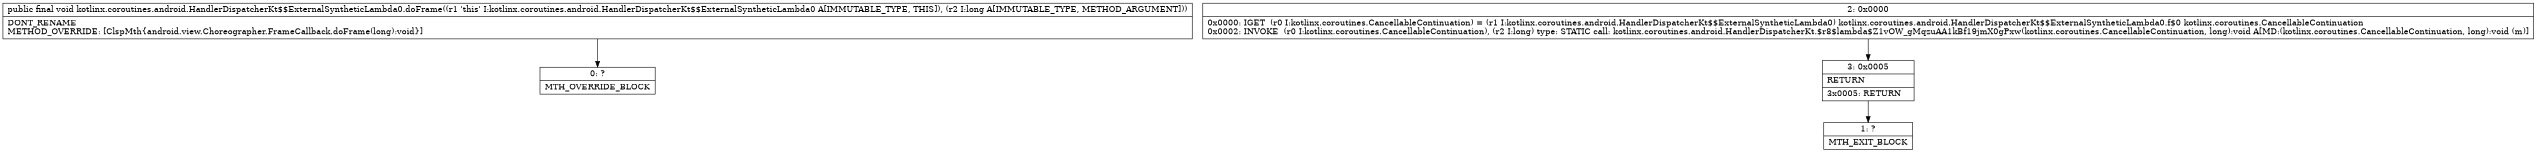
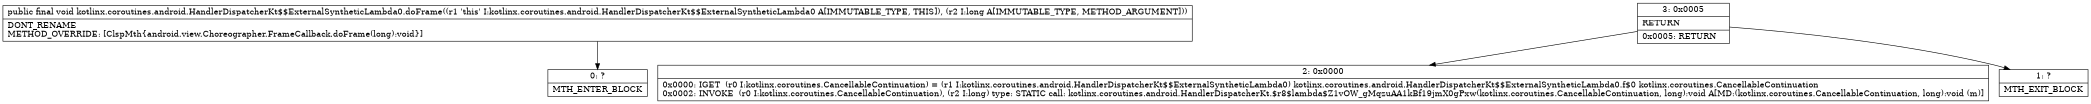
edge "2: 0x0000" -> "3: 0x0005": reversed
node "0: ?": text "MTH_OVERRIDE_BLOCK" -> "MTH_ENTER_BLOCK"
node "3: 0x0005": text "3x0005: RETURN" -> "0x0005: RETURN"
